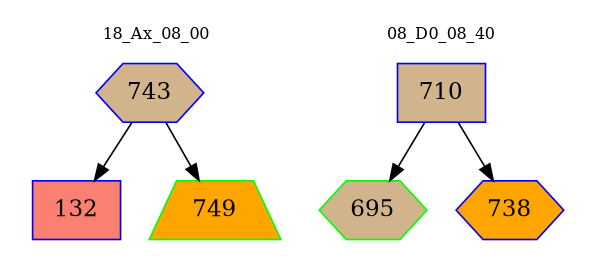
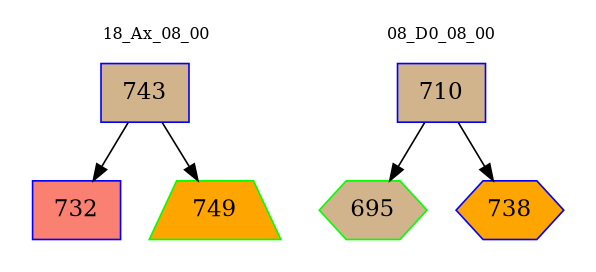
cluster "08_D0_08_40": label "08_D0_08_40" -> "08_D0_08_00"
node "743": shape hexagon -> box
node "132": label "132" -> "732"
